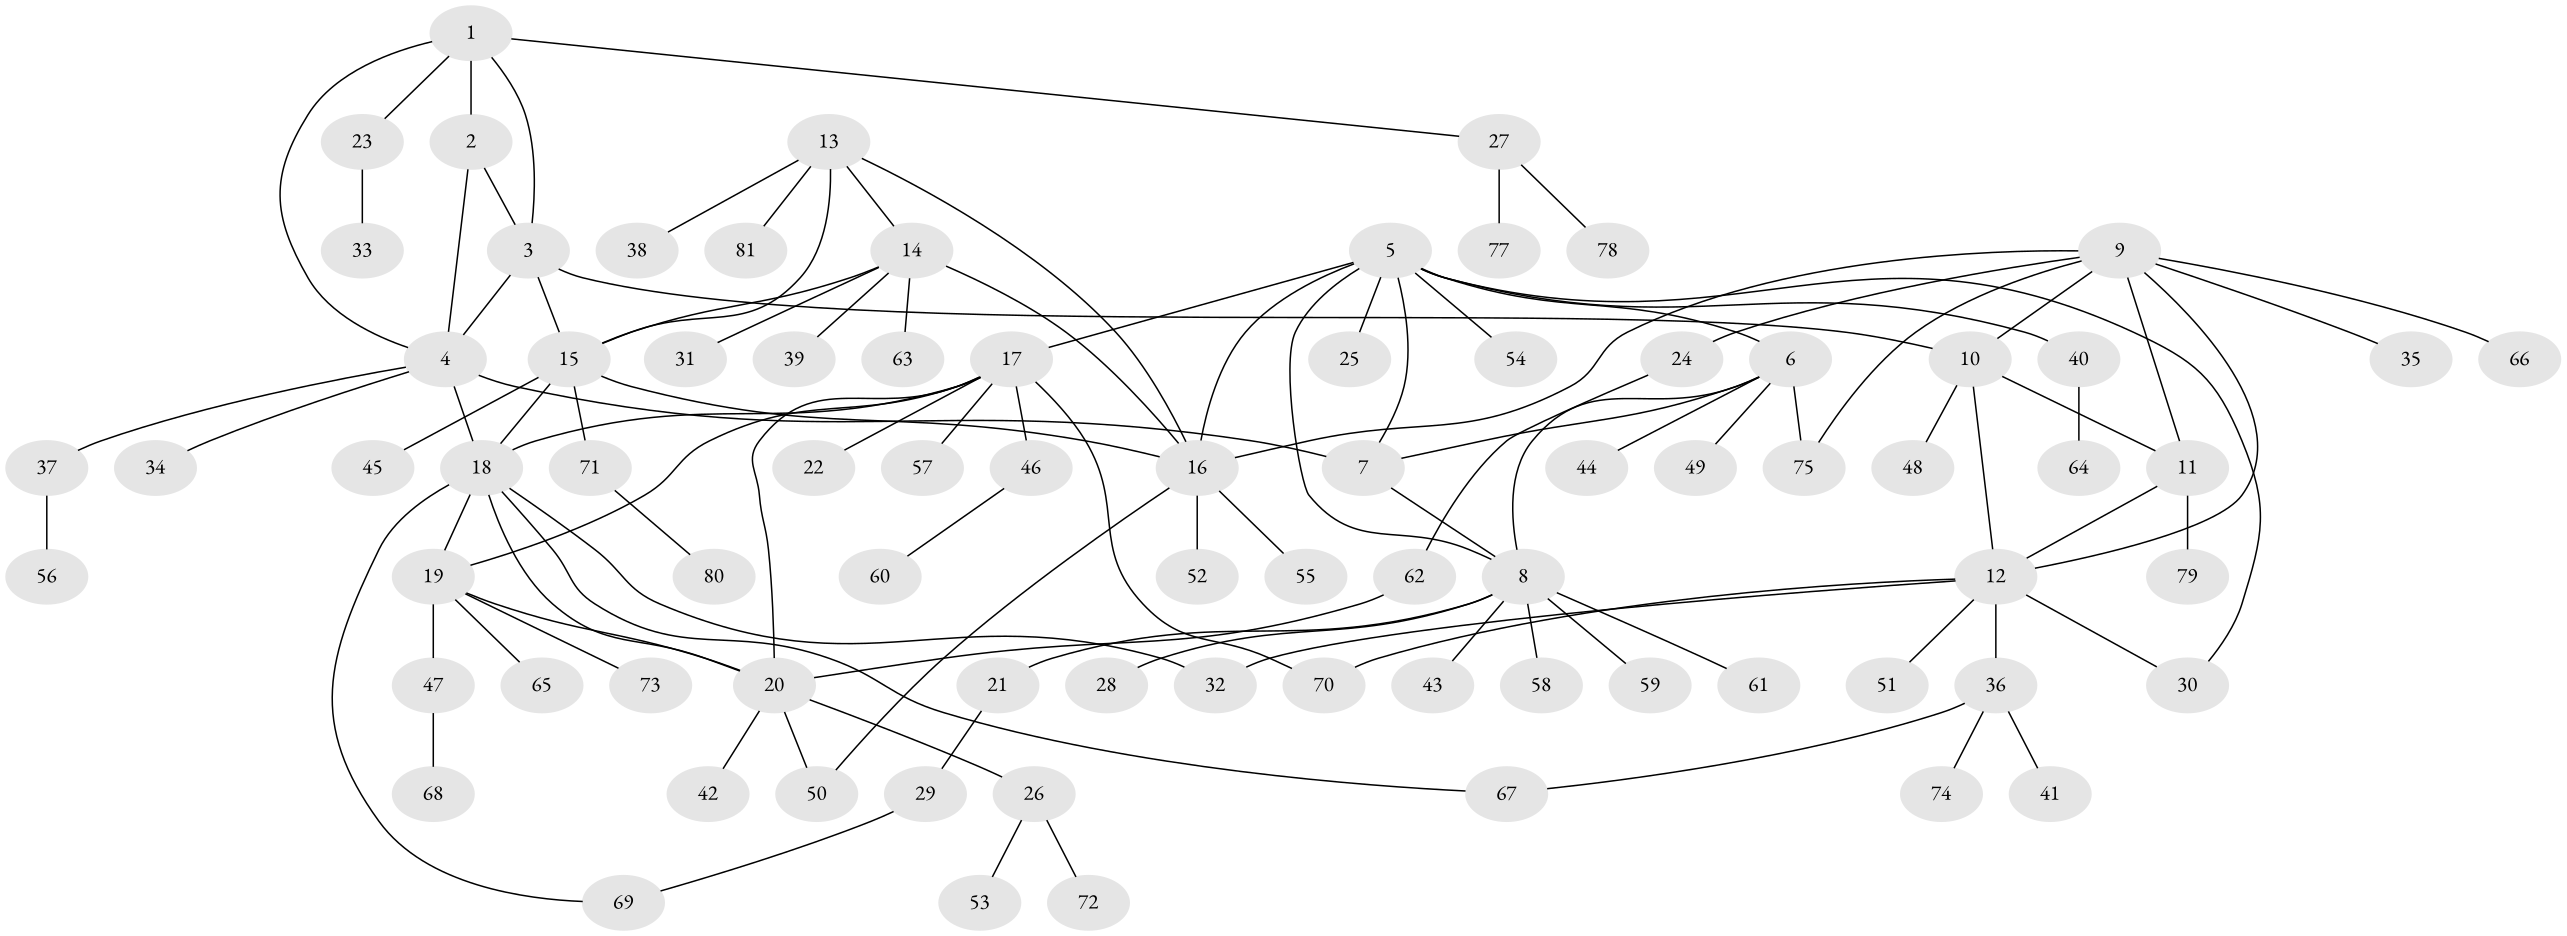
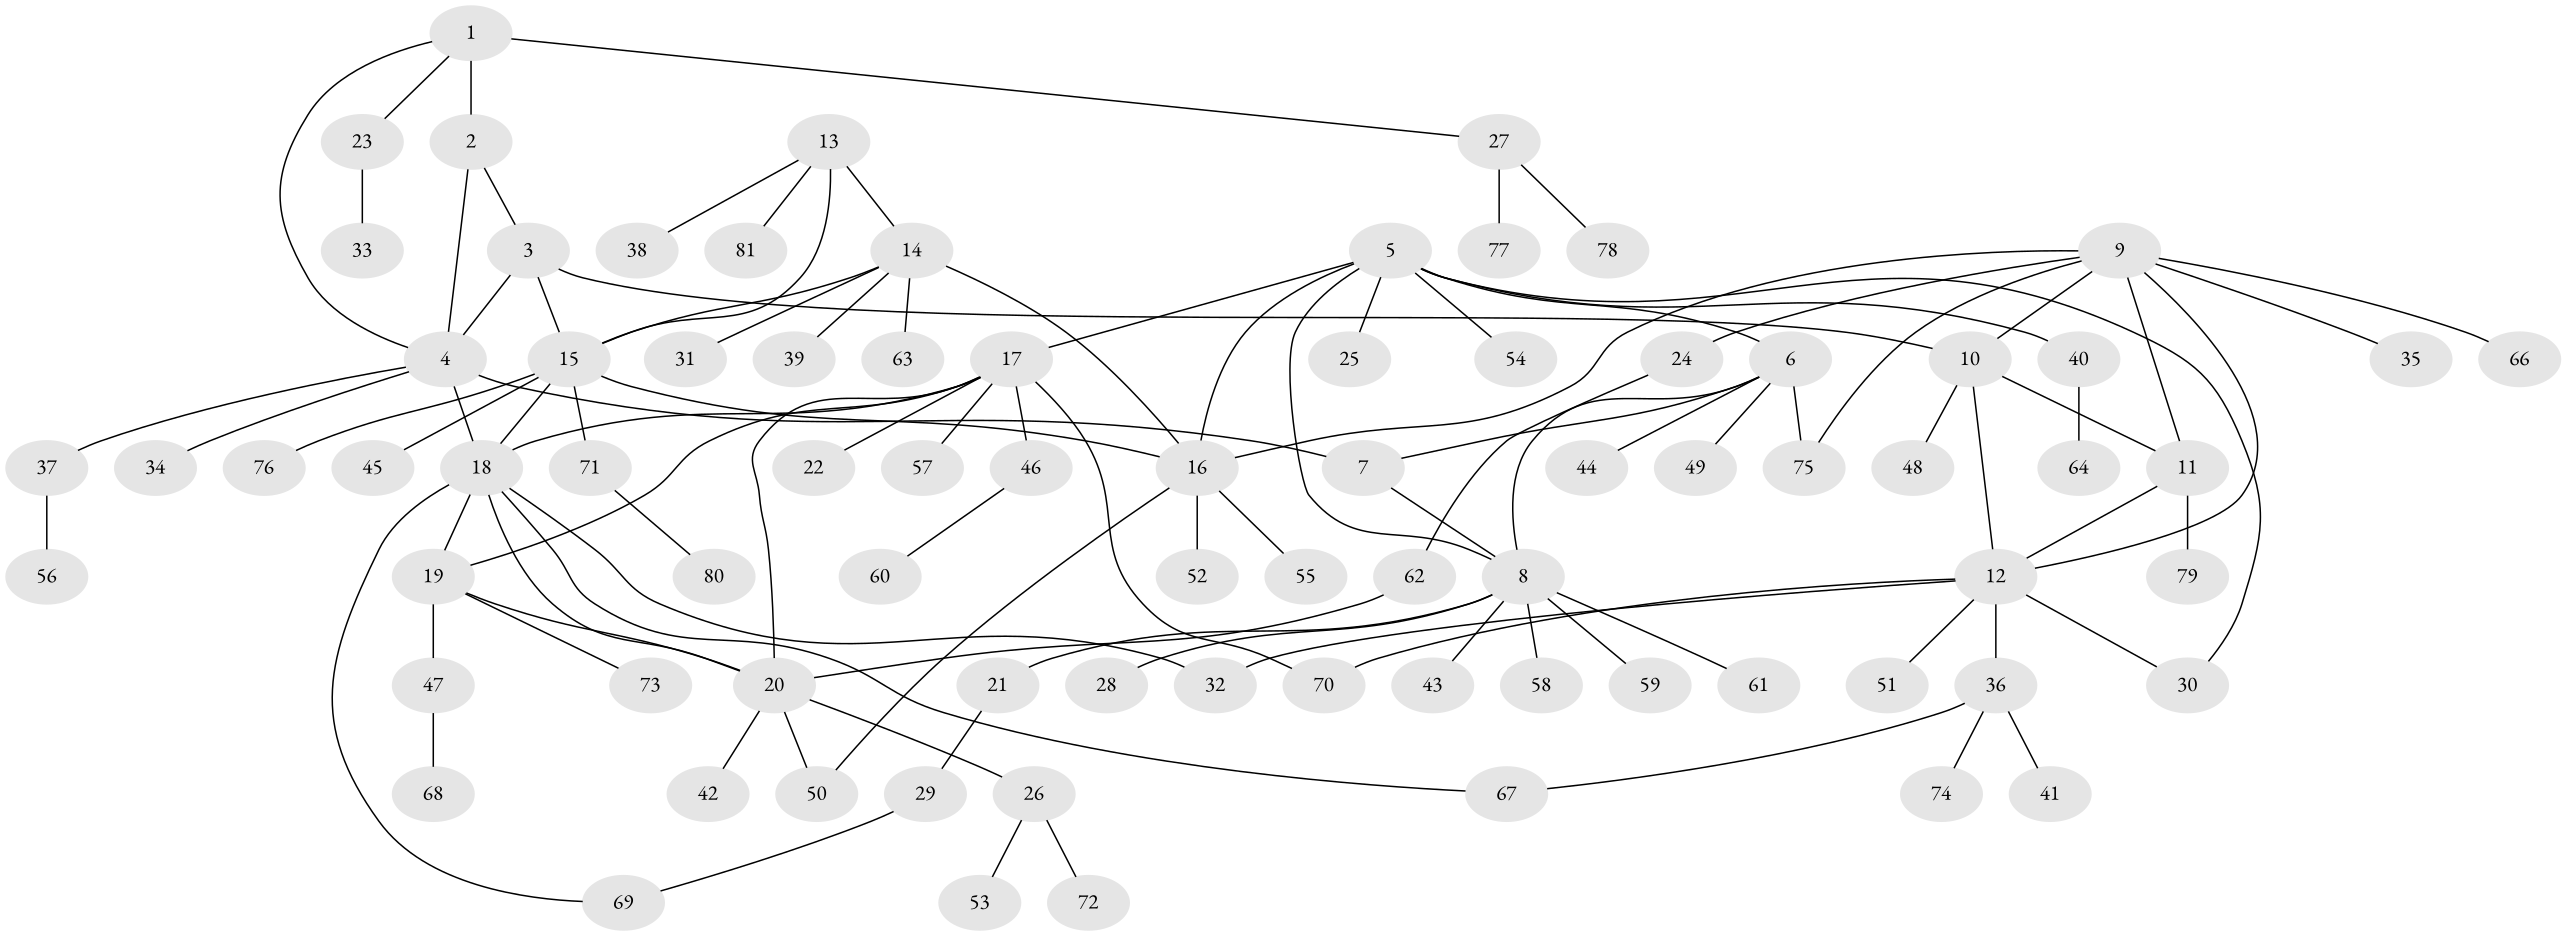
edge "1" -- "3": removed
edge "13" -- "16": removed
edge "5" -- "7": removed
node "76": added
node "65": removed
